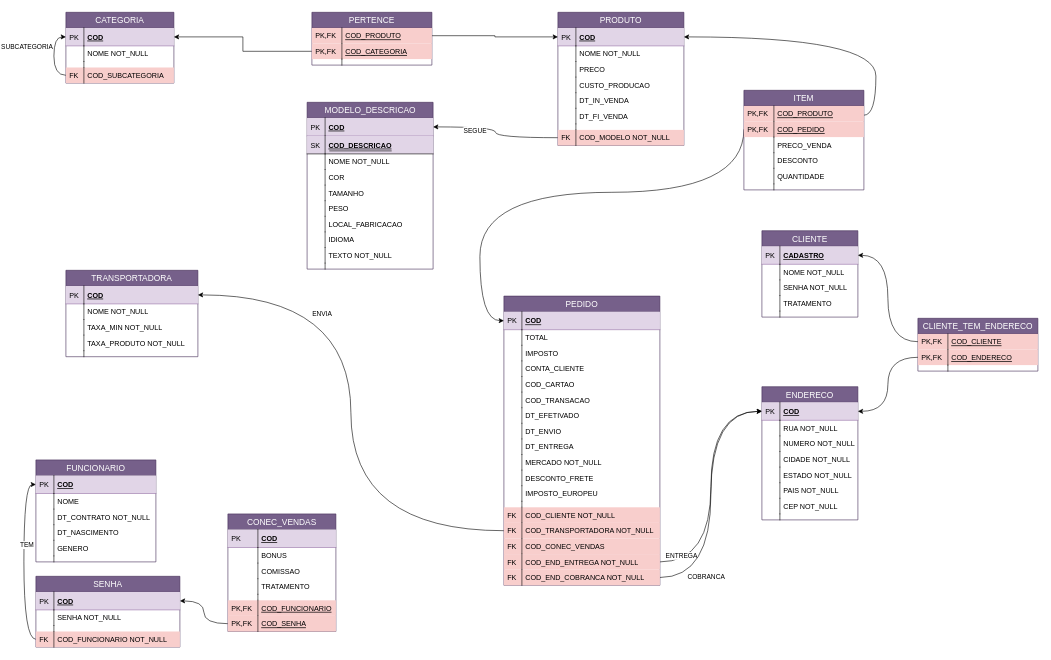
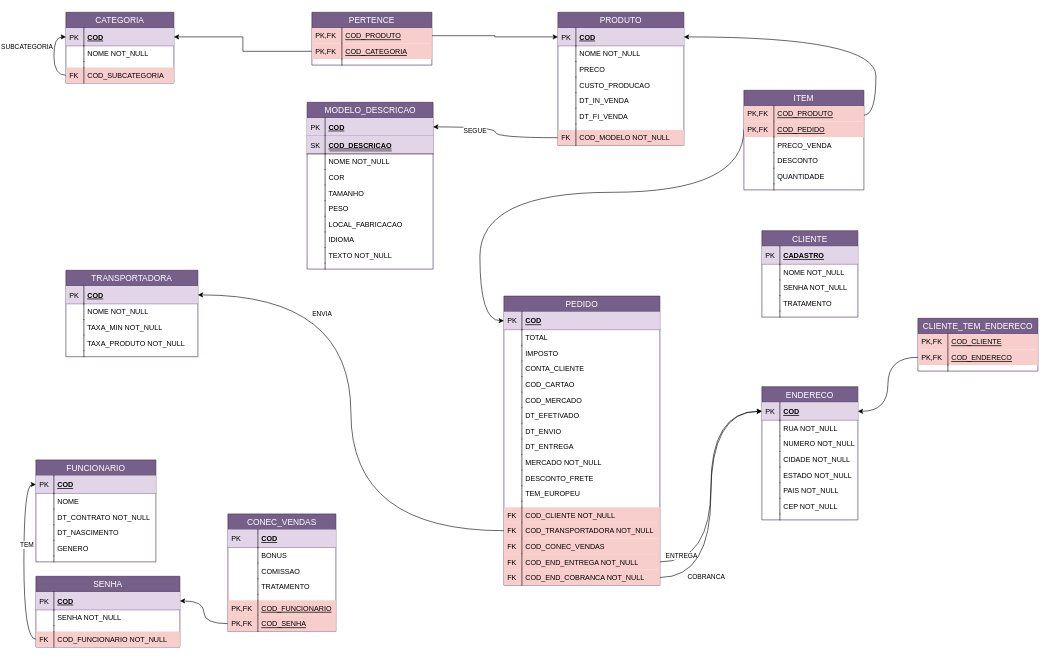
edge "COD_CLIENTE" -> "CADASTRO": removed
node "COD_TRANSACAO": label "COD_TRANSACAO" -> "COD_MERCADO"
node "IMPOSTO_EUROPEU": label "IMPOSTO_EUROPEU" -> "TEM_EUROPEU"
